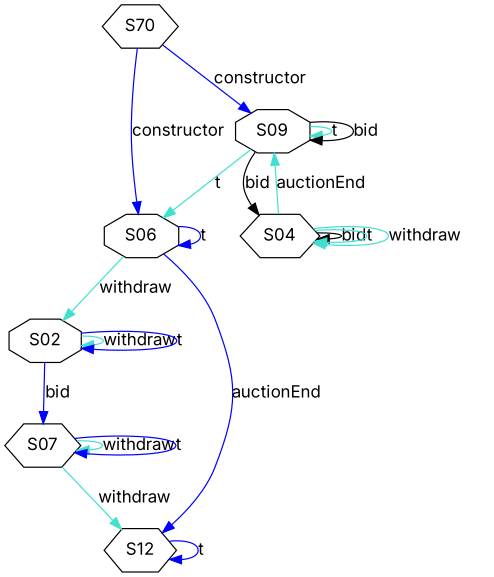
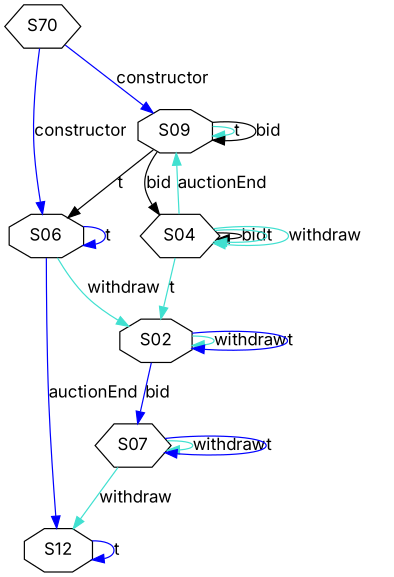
edge "S09" -> "S06": color turquoise -> black
edge "S04" -> "S02": added, label "t"
node "S12": shape hexagon -> octagon
